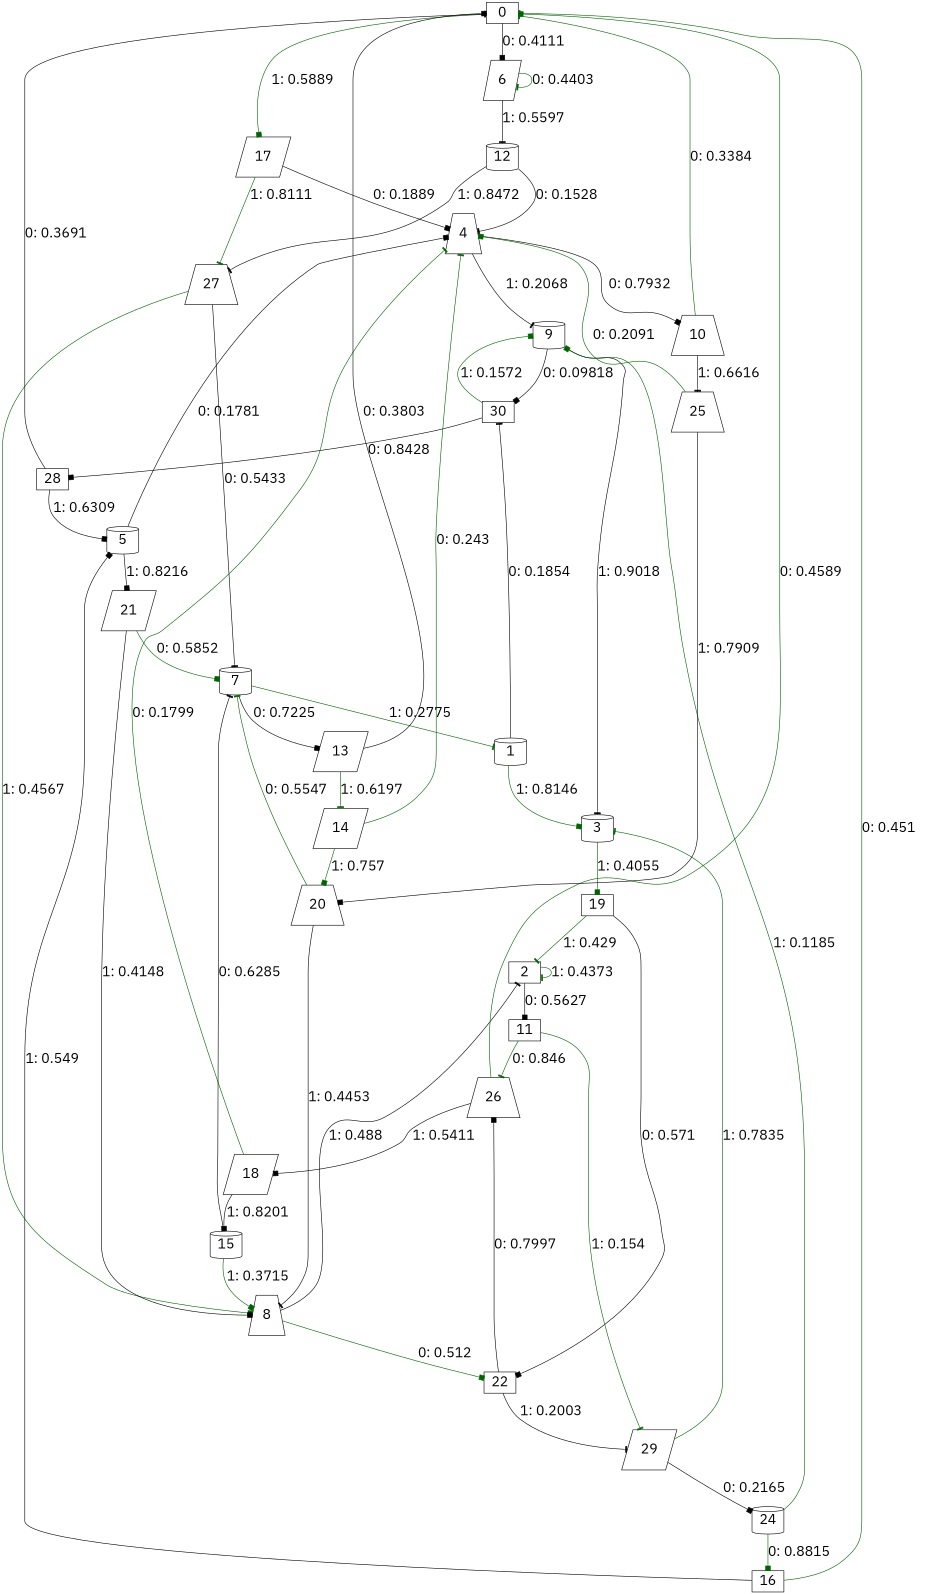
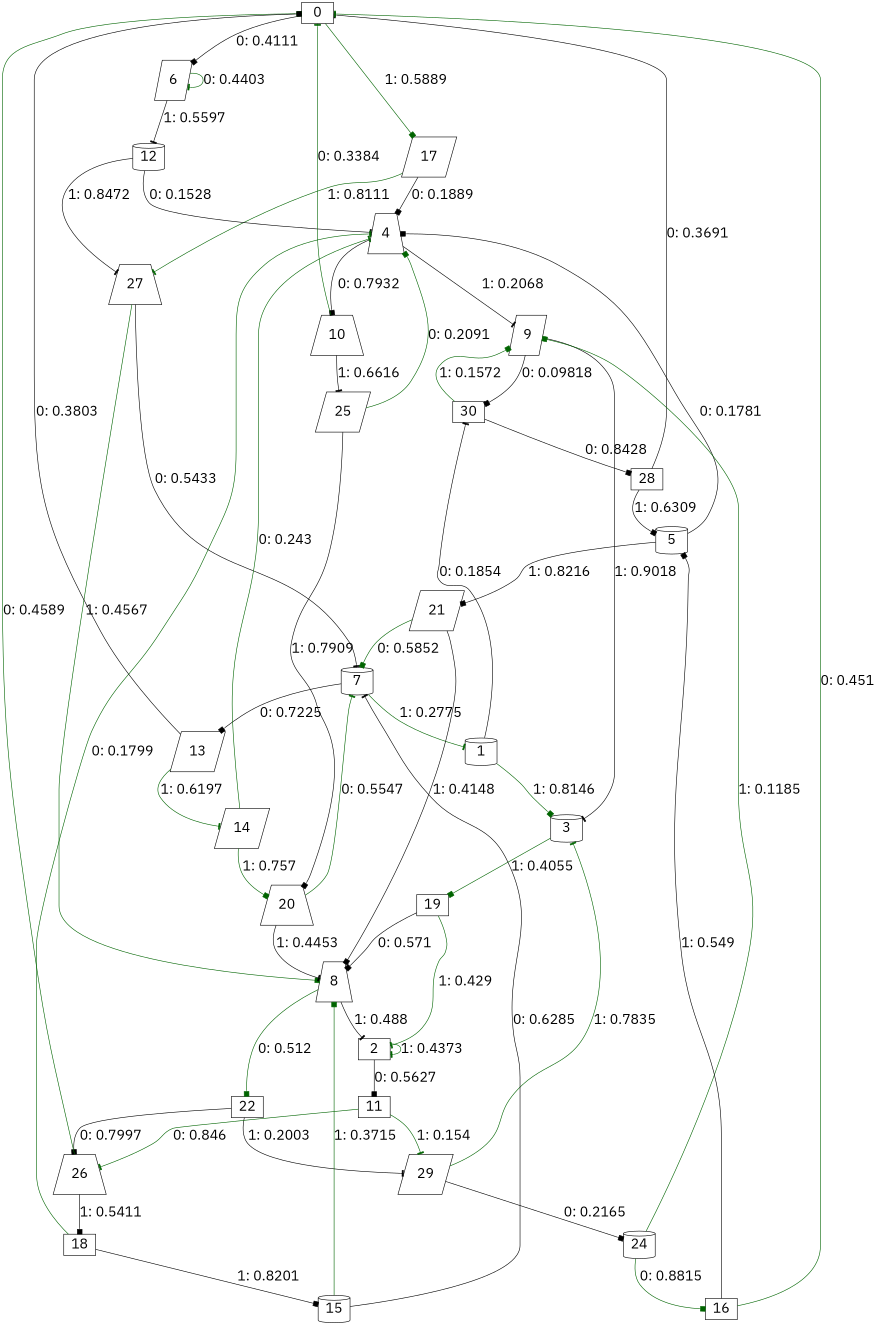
node "9": shape cylinder -> parallelogram
node "25": shape trapezium -> parallelogram
node "18": shape parallelogram -> box
edge "19" -> "22": now "19" -> "8"
